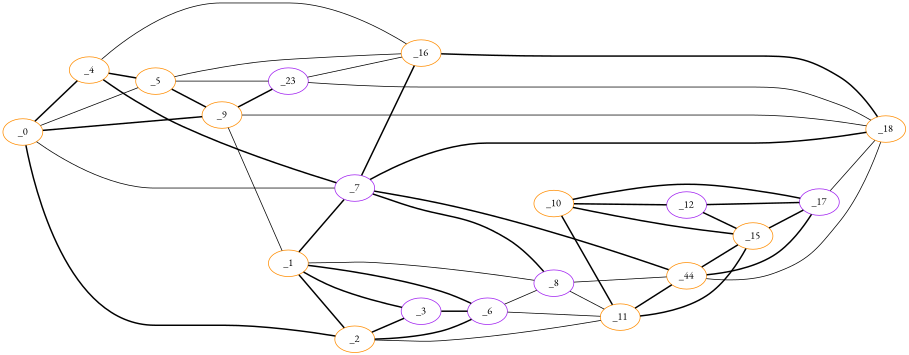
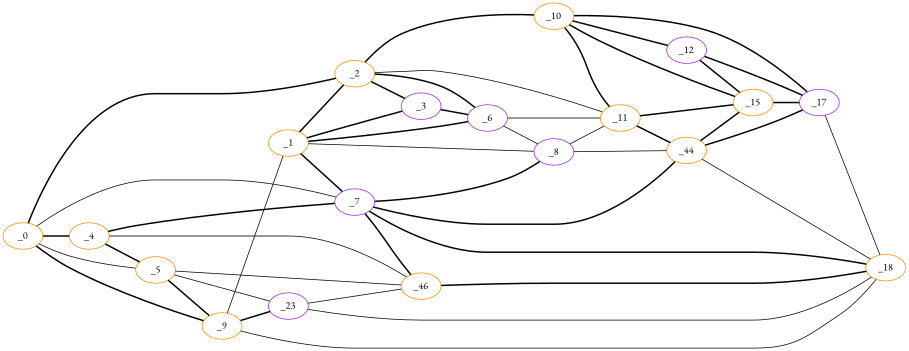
edge "_10" -- "_2": added
node "_16": label "_16" -> "_46"
